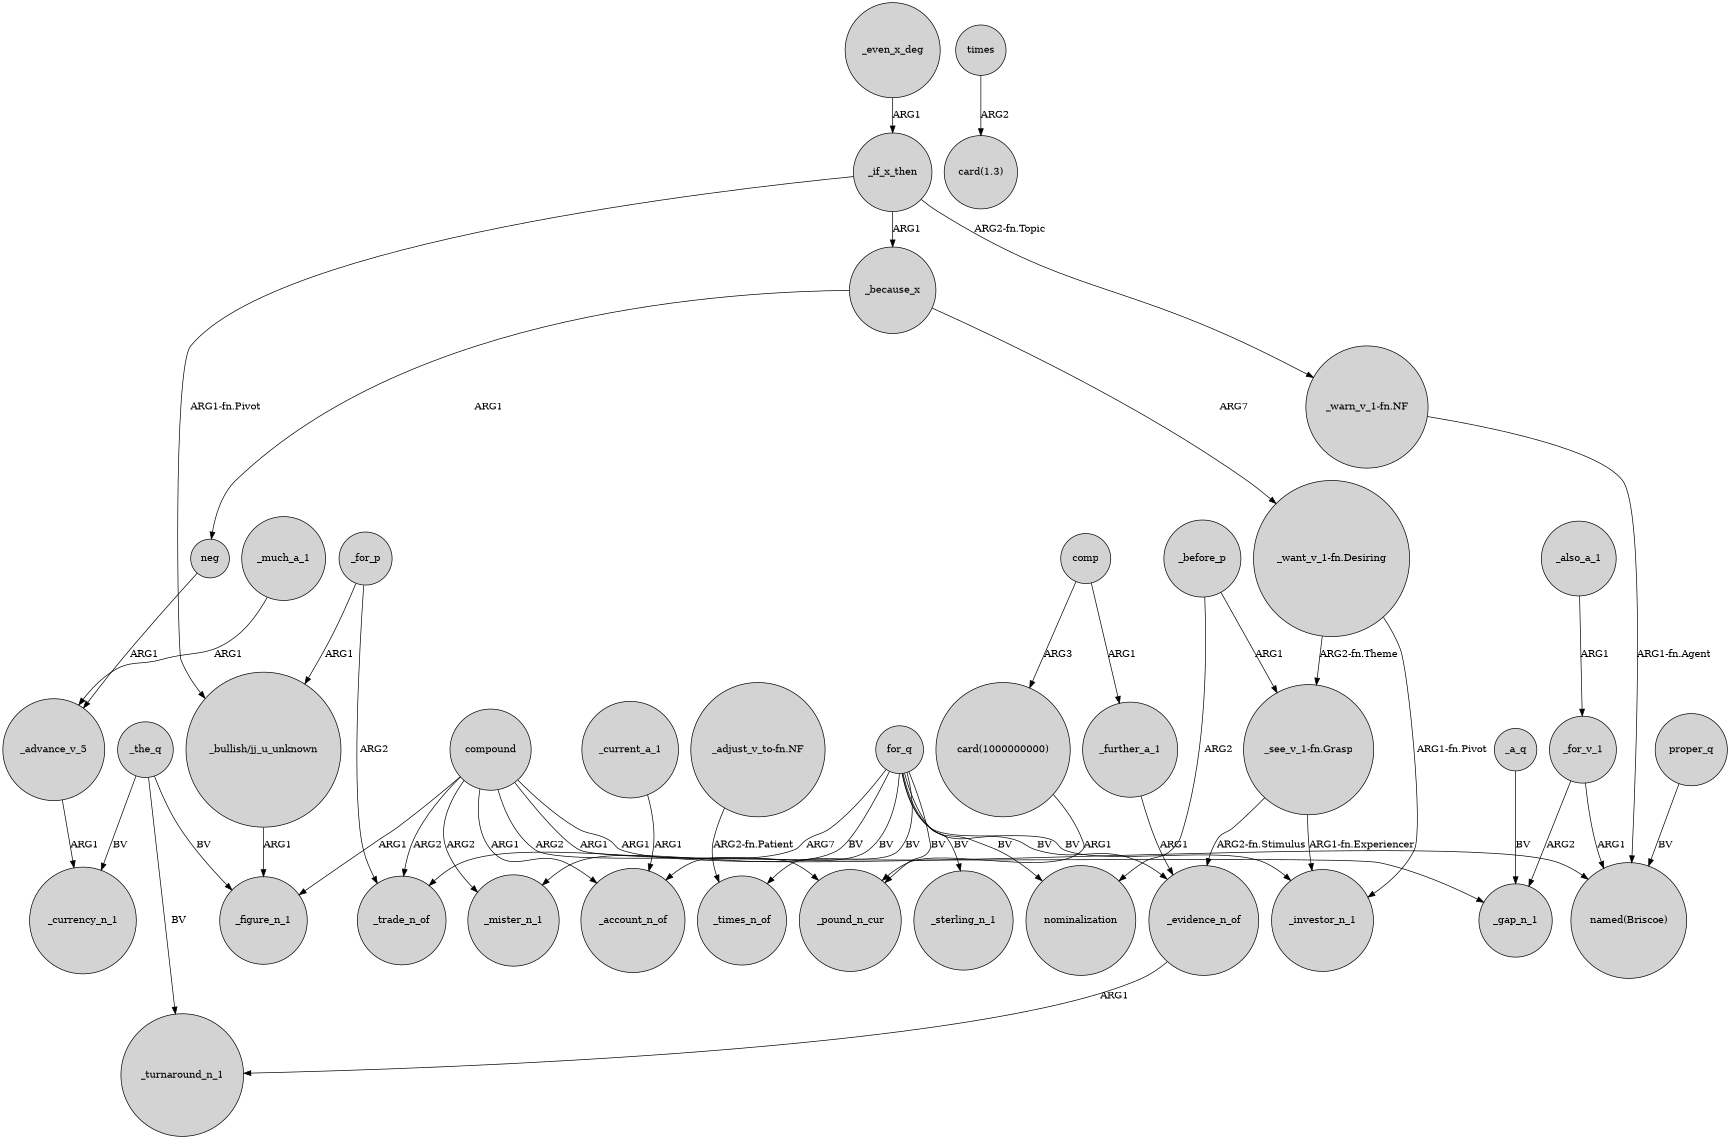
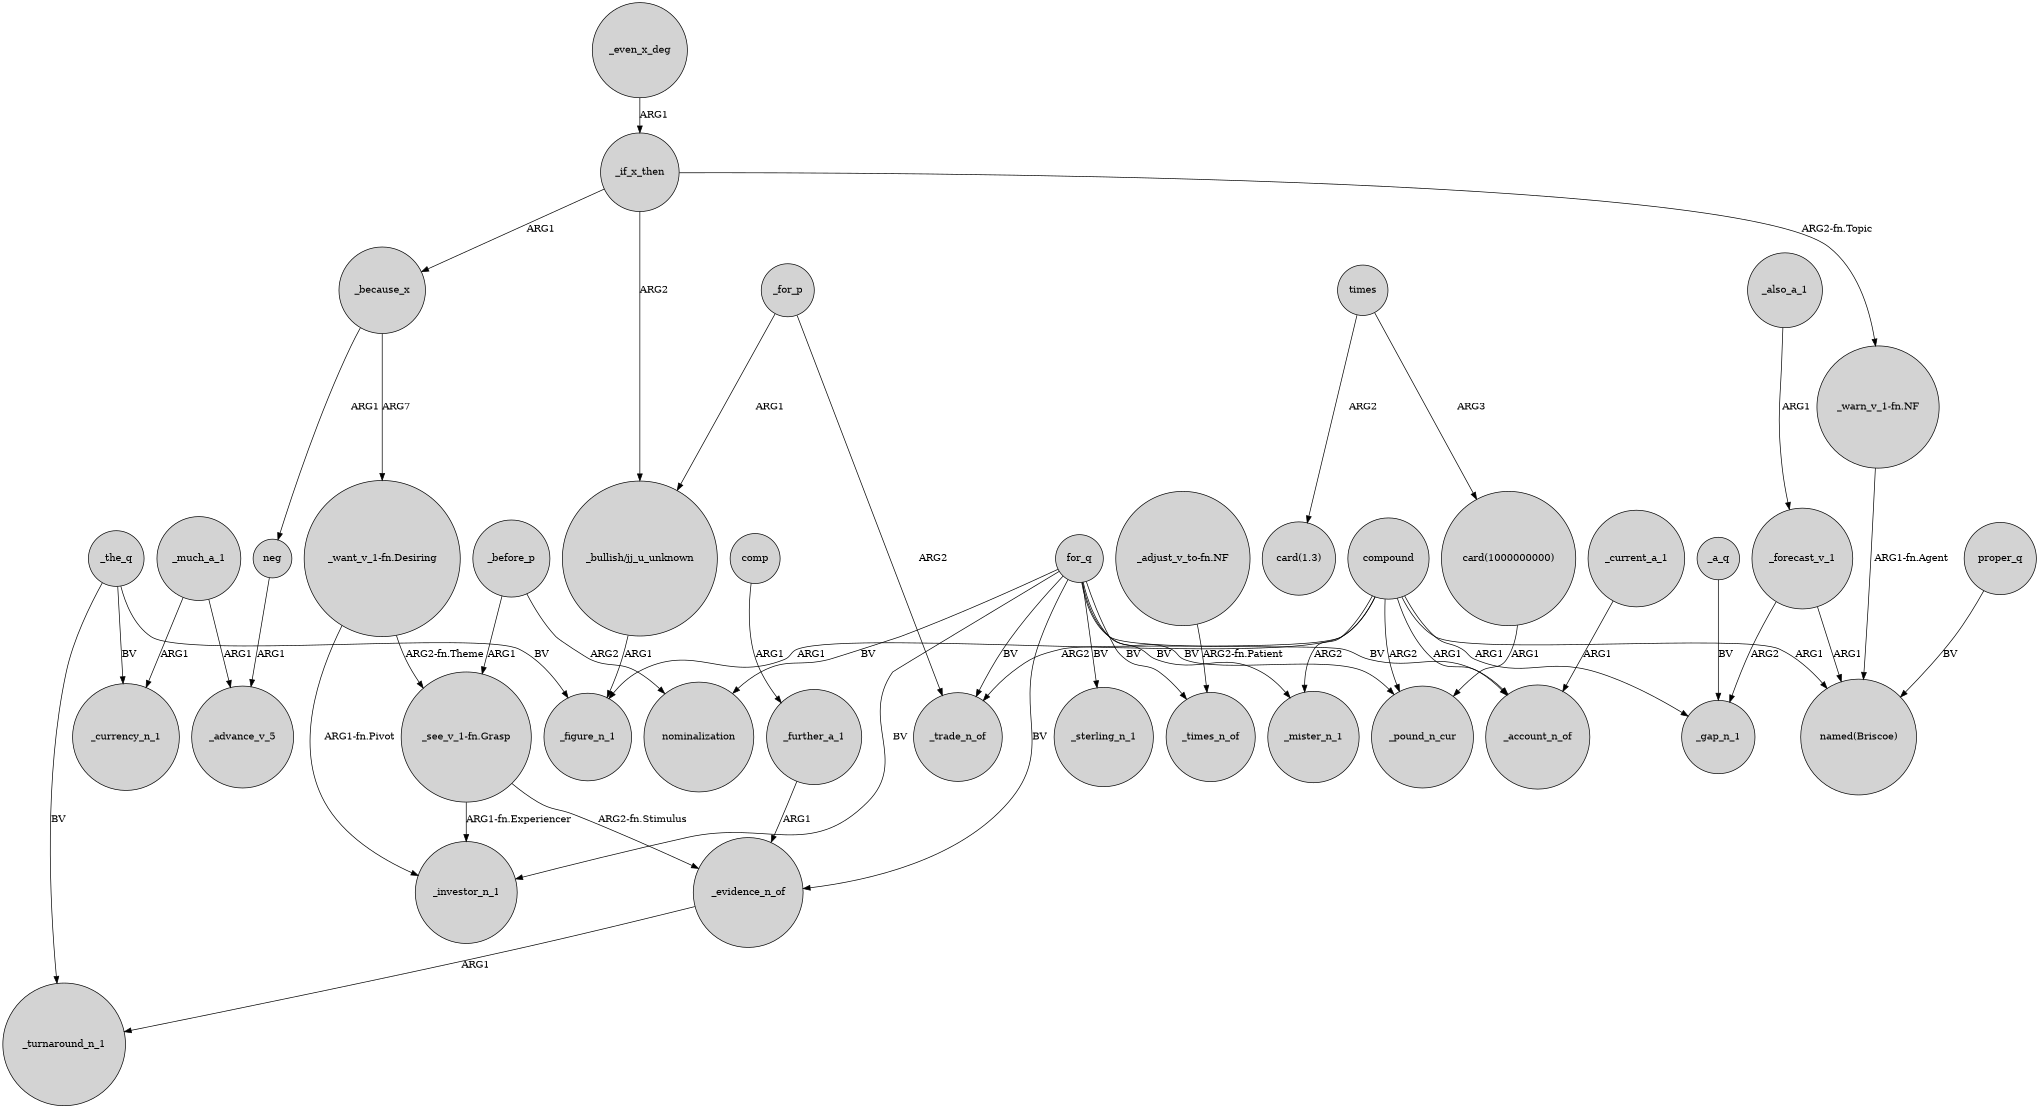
edge "_if_x_then" -> "_bullish/jj_u_unknown": label "ARG1-fn.Pivot" -> "ARG2"
edge "comp" -> "card(1000000000)": now "times" -> "card(1000000000)"
node "_for_v_1": label "_for_v_1" -> "_forecast_v_1"
edge "_advance_v_5" -> "_currency_n_1": now "_much_a_1" -> "_currency_n_1"
edge "for_q" -> "_trade_n_of": label "ARG7" -> "BV"
